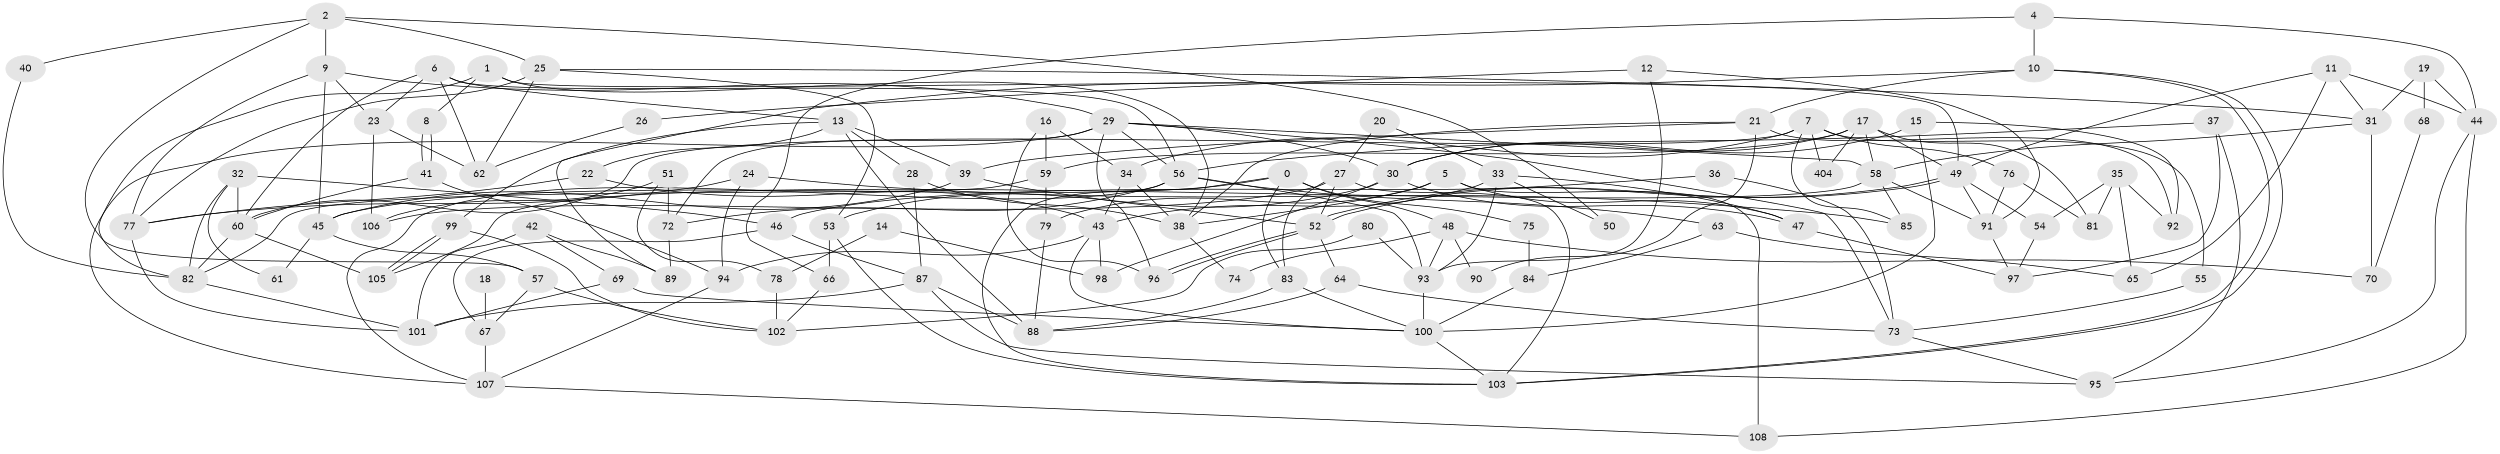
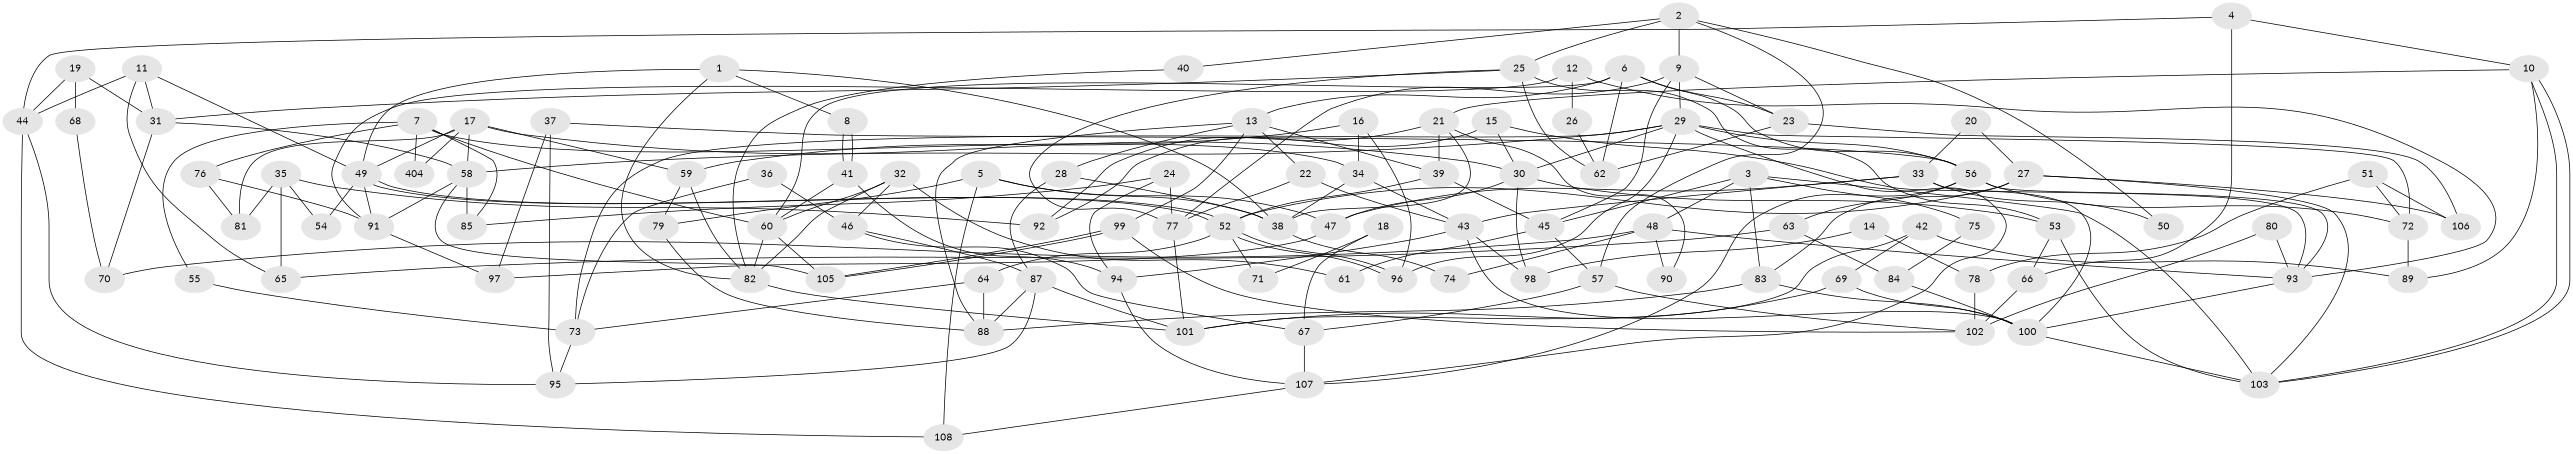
node "0": label "0" -> "3"
edge "54" -- "97": removed
node "71": added
